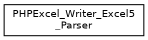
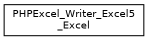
node "PHPExcel_Writer_Excel5 _Parser": label "PHPExcel_Writer_Excel5 _Parser" -> "PHPExcel_Writer_Excel5 _Excel"
